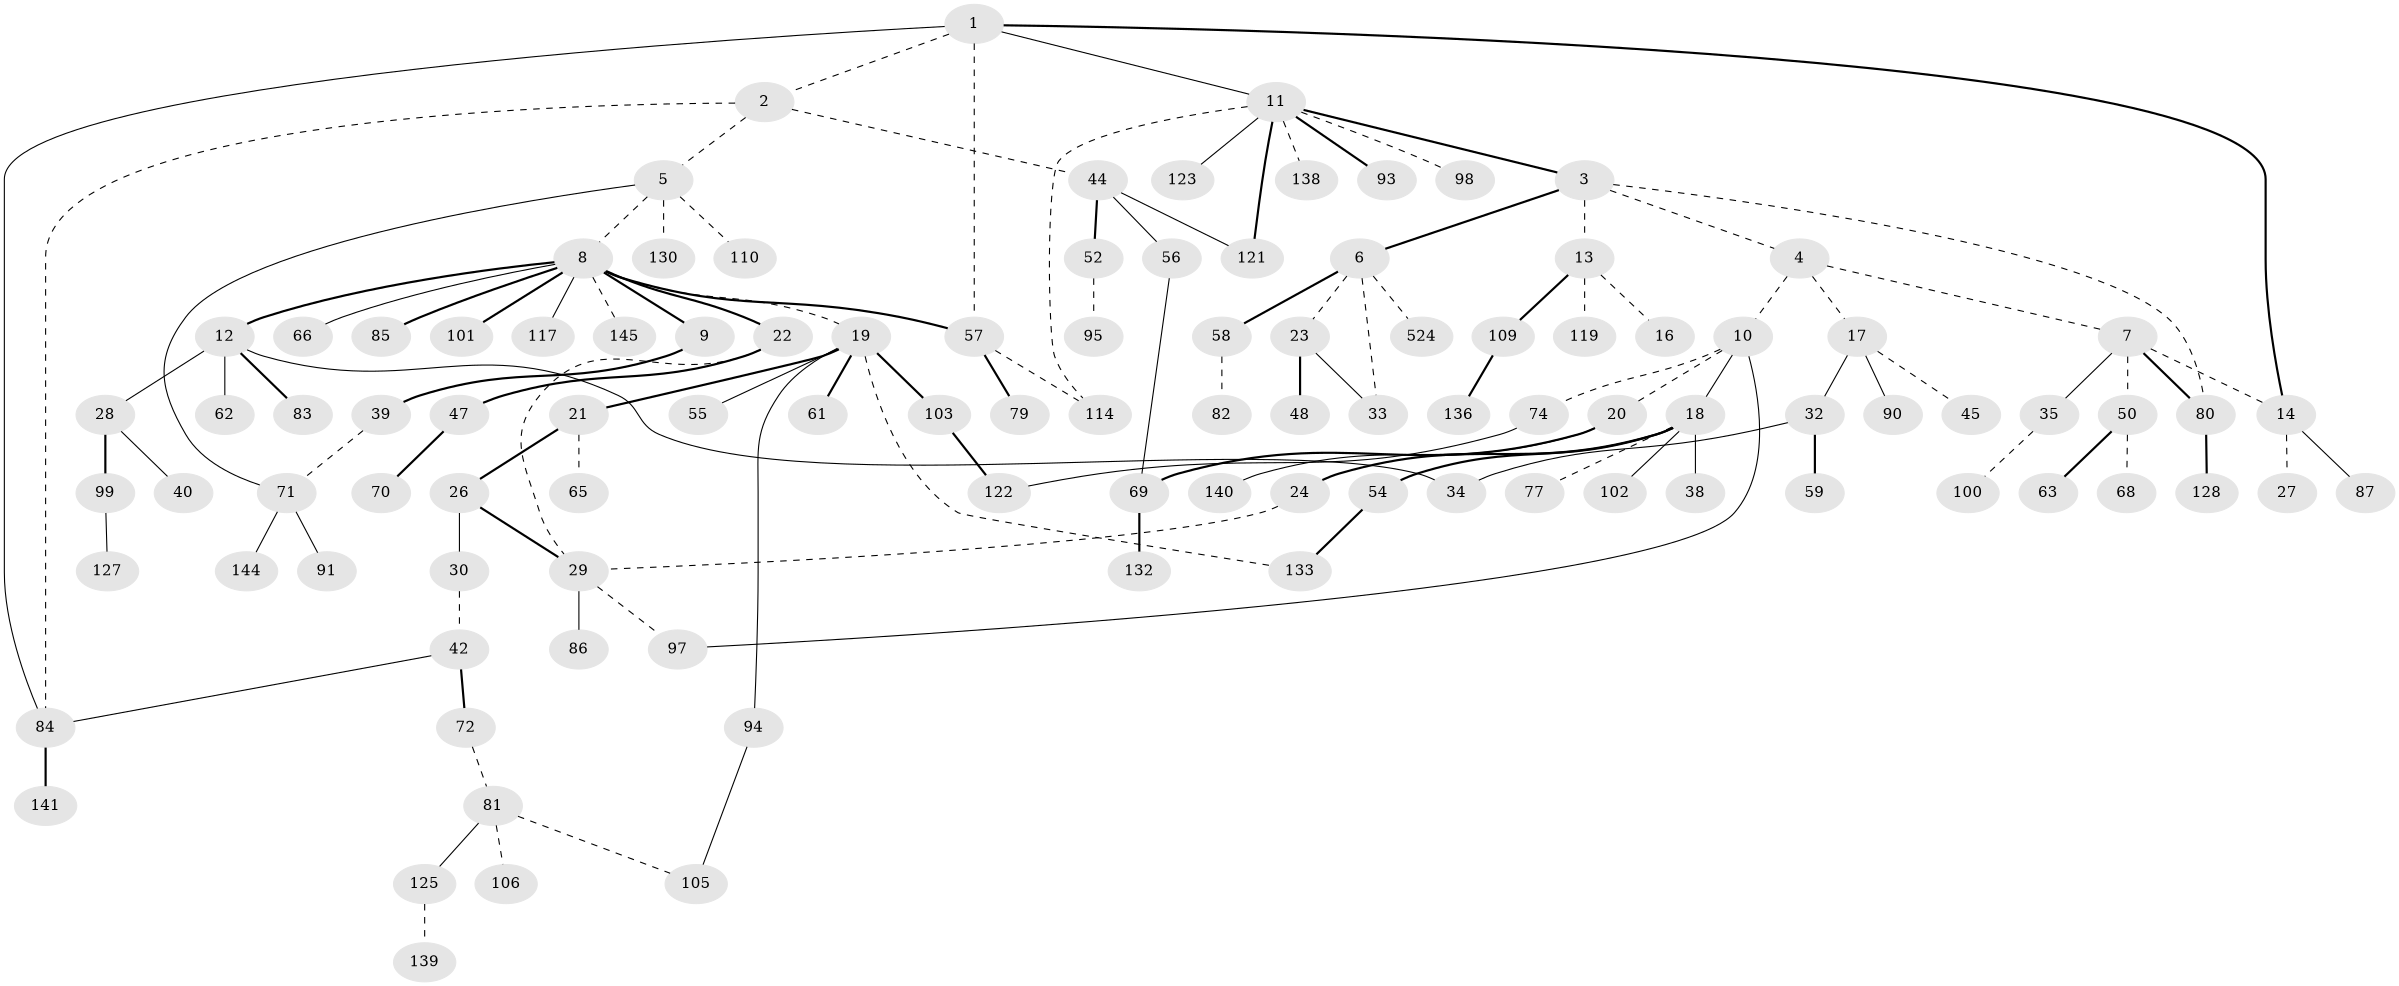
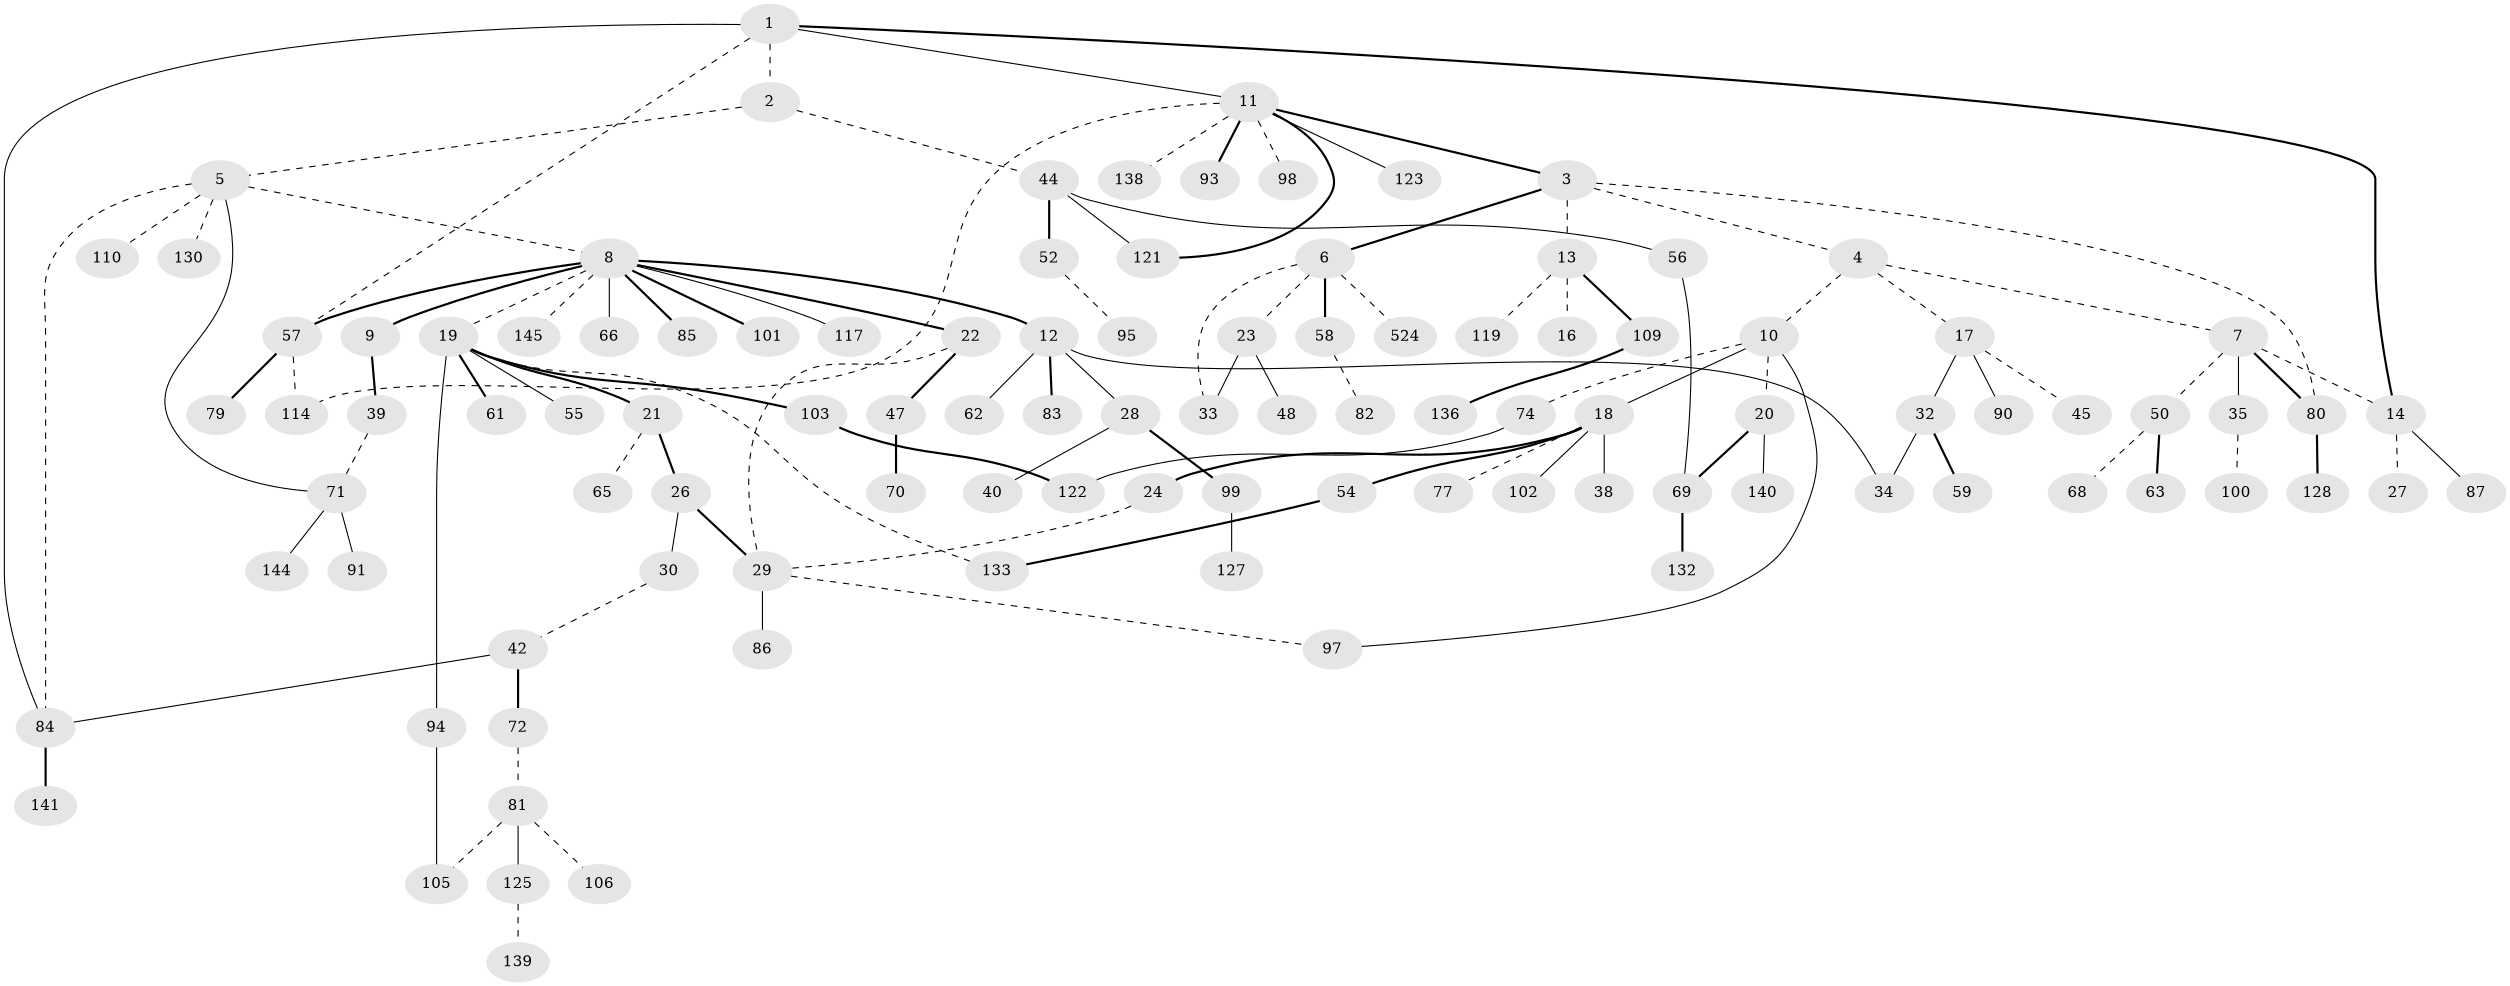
edge "2" -- "84": now "5" -- "84"
edge "23" -- "48": style bold -> solid
